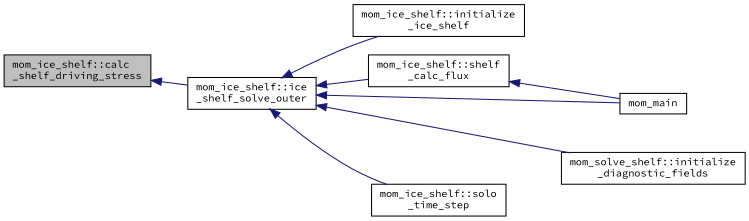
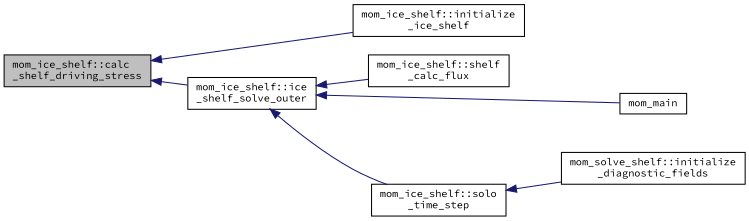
edge "mom_ice_shelf::initialize _ice_shelf" -> "mom_ice_shelf::ice _shelf_solve_outer": now "mom_ice_shelf::initialize _ice_shelf" -> "mom_ice_shelf::calc _shelf_driving_stress"
edge "mom_main" -> "mom_ice_shelf::shelf _calc_flux": removed
edge "mom_solve_shelf::initialize _diagnostic_fields" -> "mom_ice_shelf::ice _shelf_solve_outer": now "mom_solve_shelf::initialize _diagnostic_fields" -> "mom_ice_shelf::solo _time_step"
